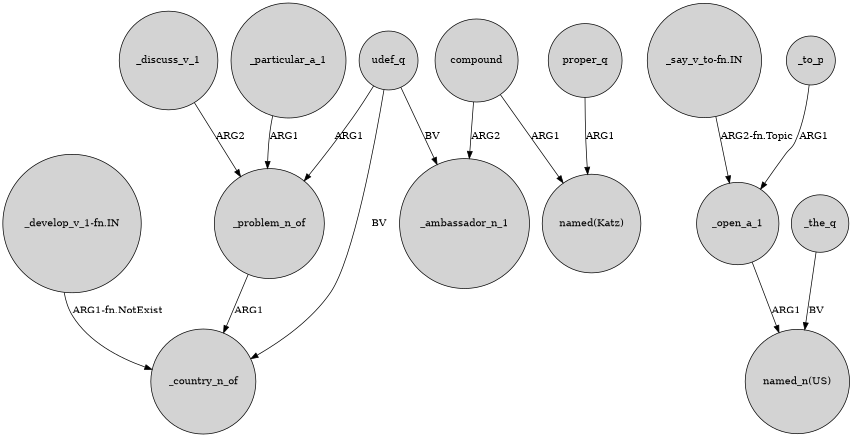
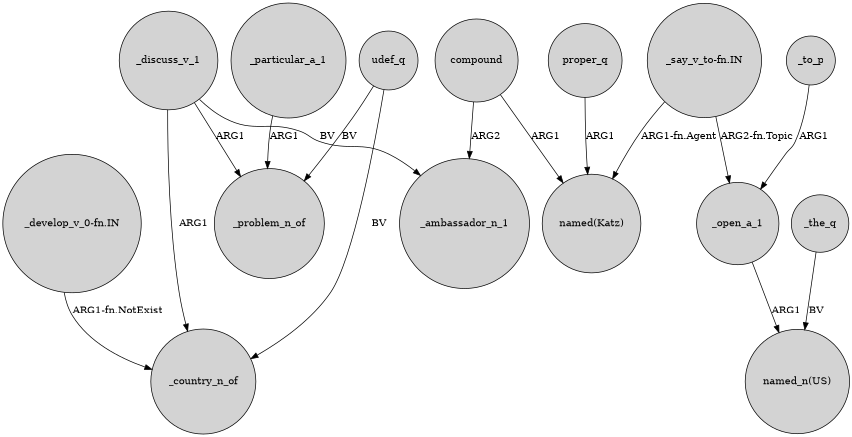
edge "udef_q" -> "_ambassador_n_1": now "_discuss_v_1" -> "_ambassador_n_1"
edge "_discuss_v_1" -> "_problem_n_of": label "ARG2" -> "ARG1"
edge "udef_q" -> "_problem_n_of": label "ARG1" -> "BV"
edge "_say_v_to-fn.IN" -> "named(Katz)": added, label "ARG1-fn.Agent"
node "_develop_v_1-fn.IN": label "_develop_v_1-fn.IN" -> "_develop_v_0-fn.IN"
edge "_problem_n_of" -> "_country_n_of": now "_discuss_v_1" -> "_country_n_of"
